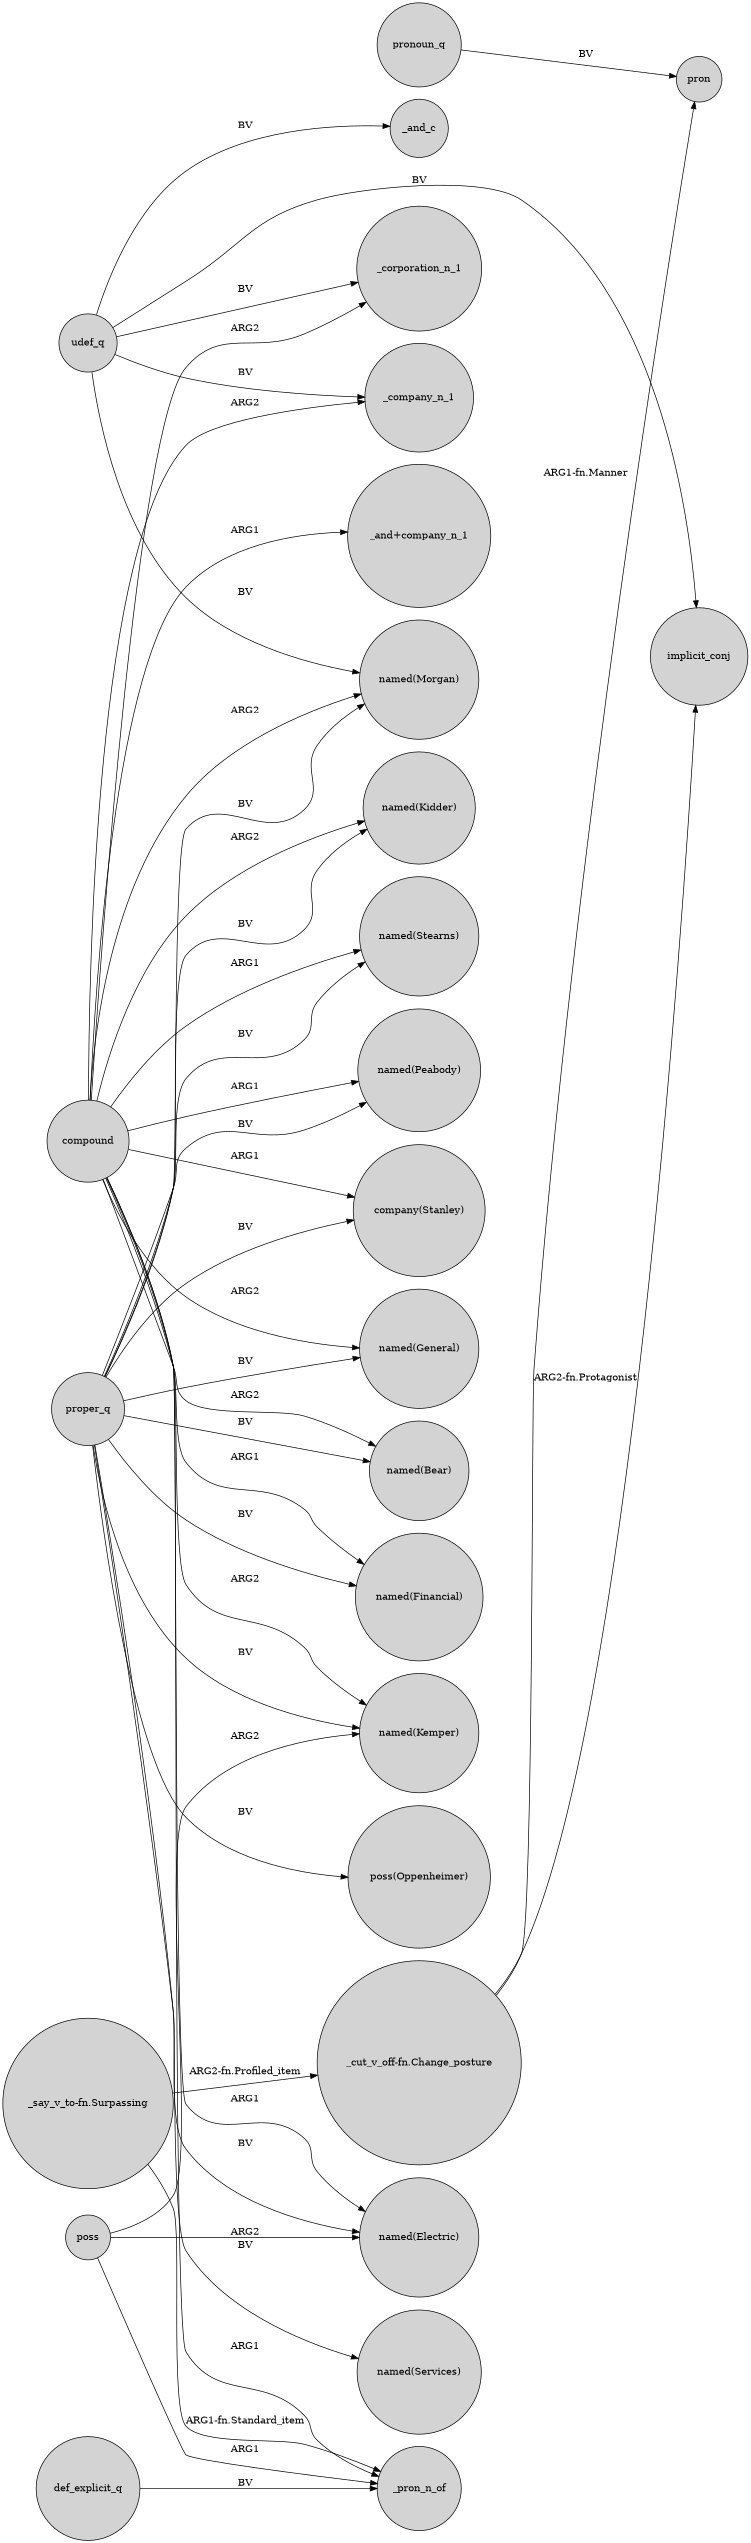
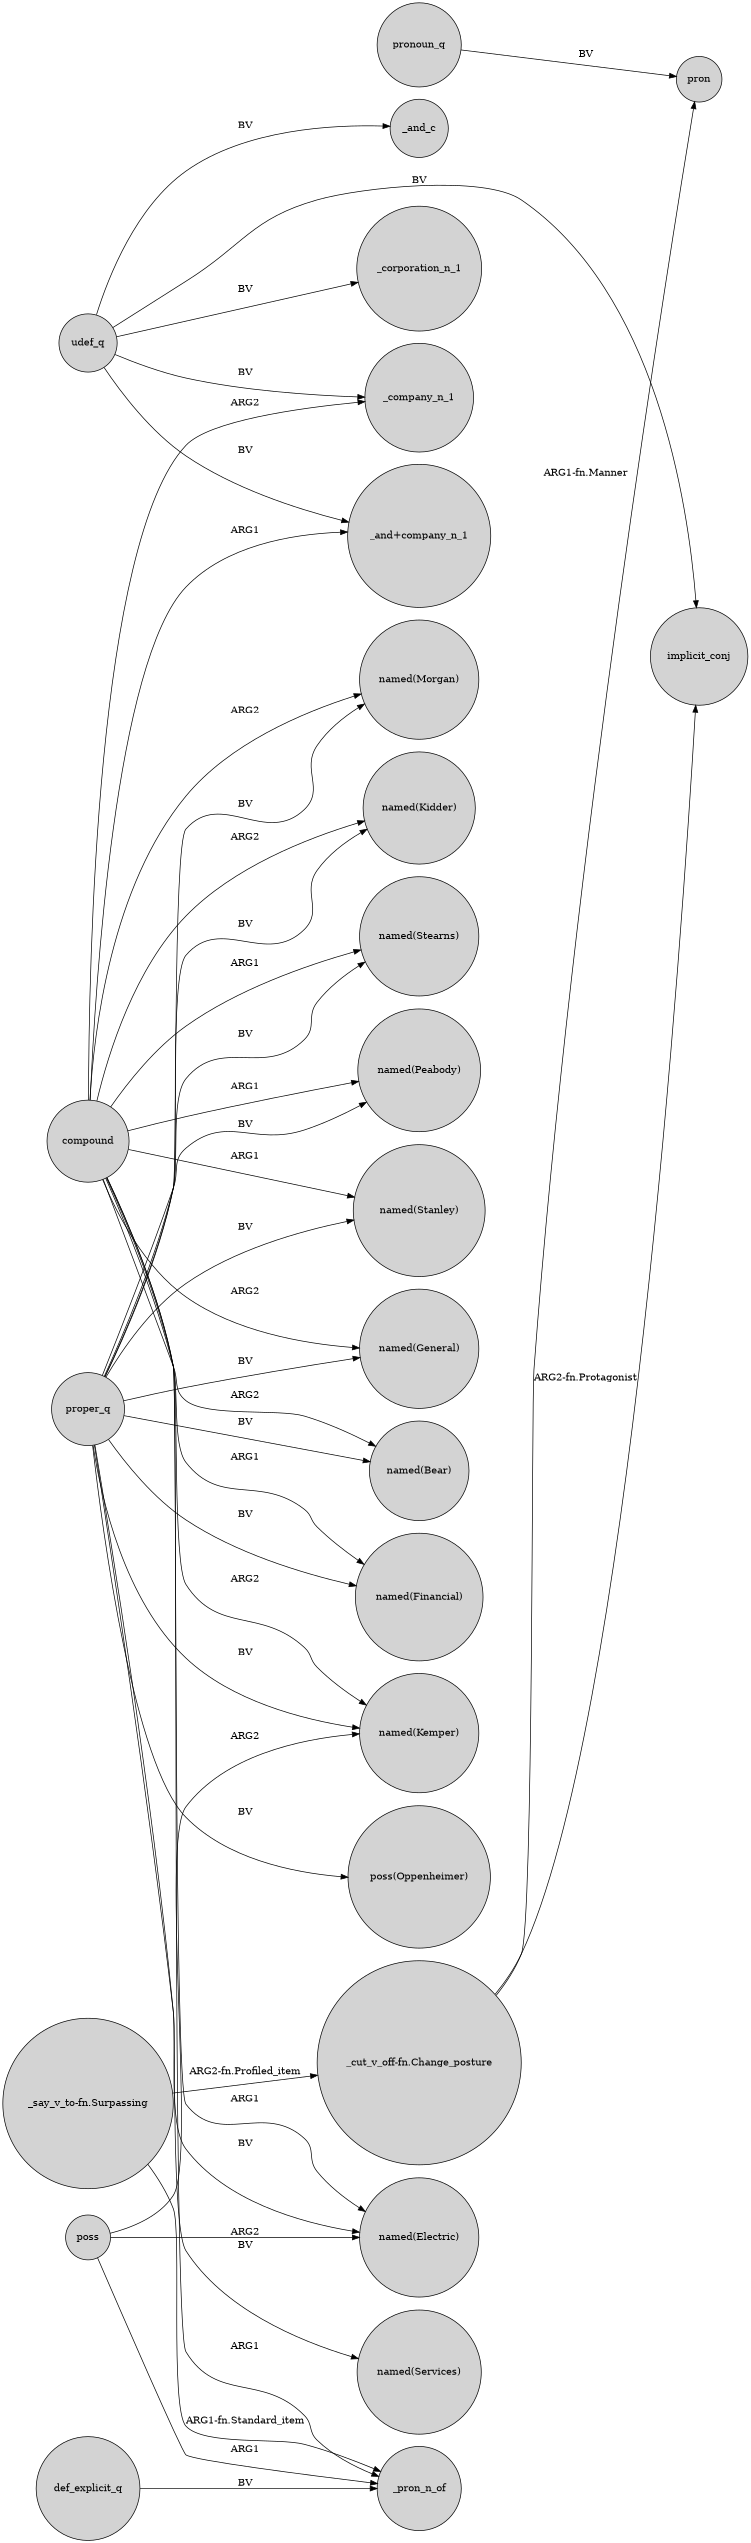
edge "udef_q" -> "named(Morgan)": now "udef_q" -> "_and+company_n_1"
edge "compound" -> "_corporation_n_1": removed, label "ARG2"
node "company(Stanley)": label "company(Stanley)" -> "named(Stanley)"
